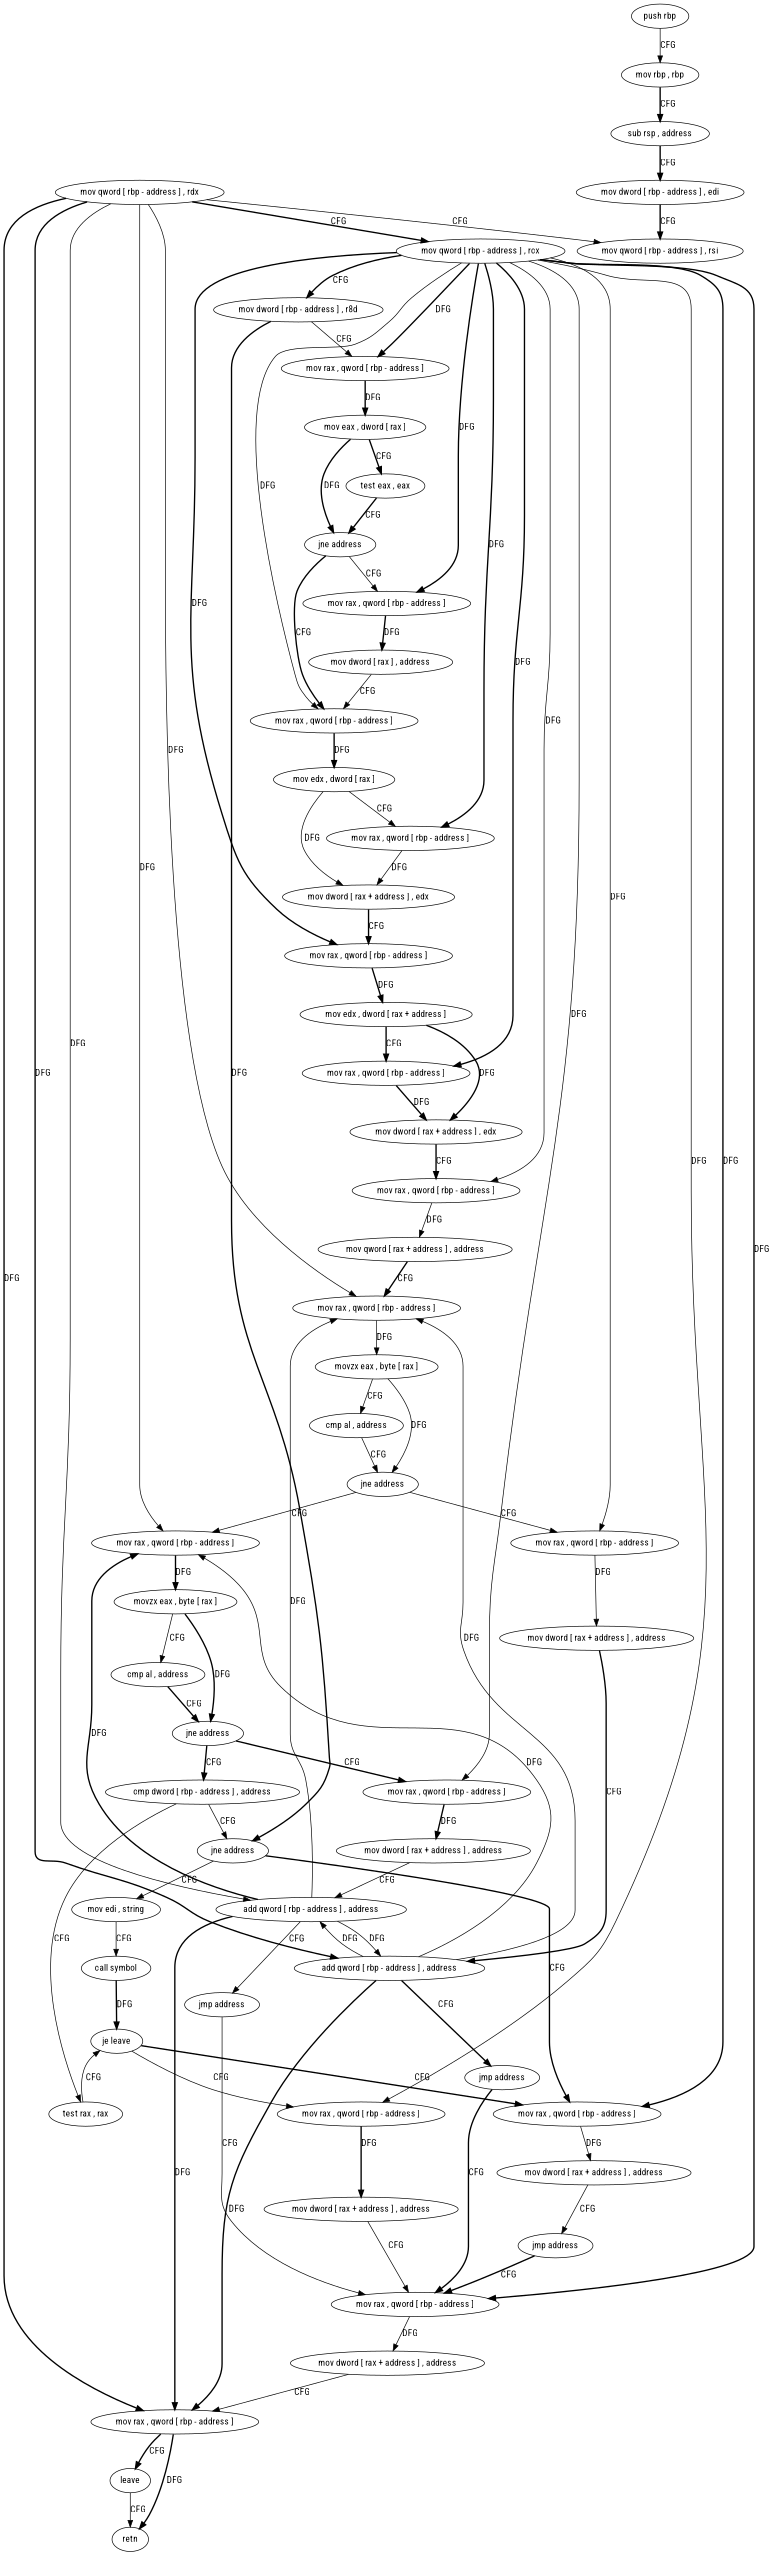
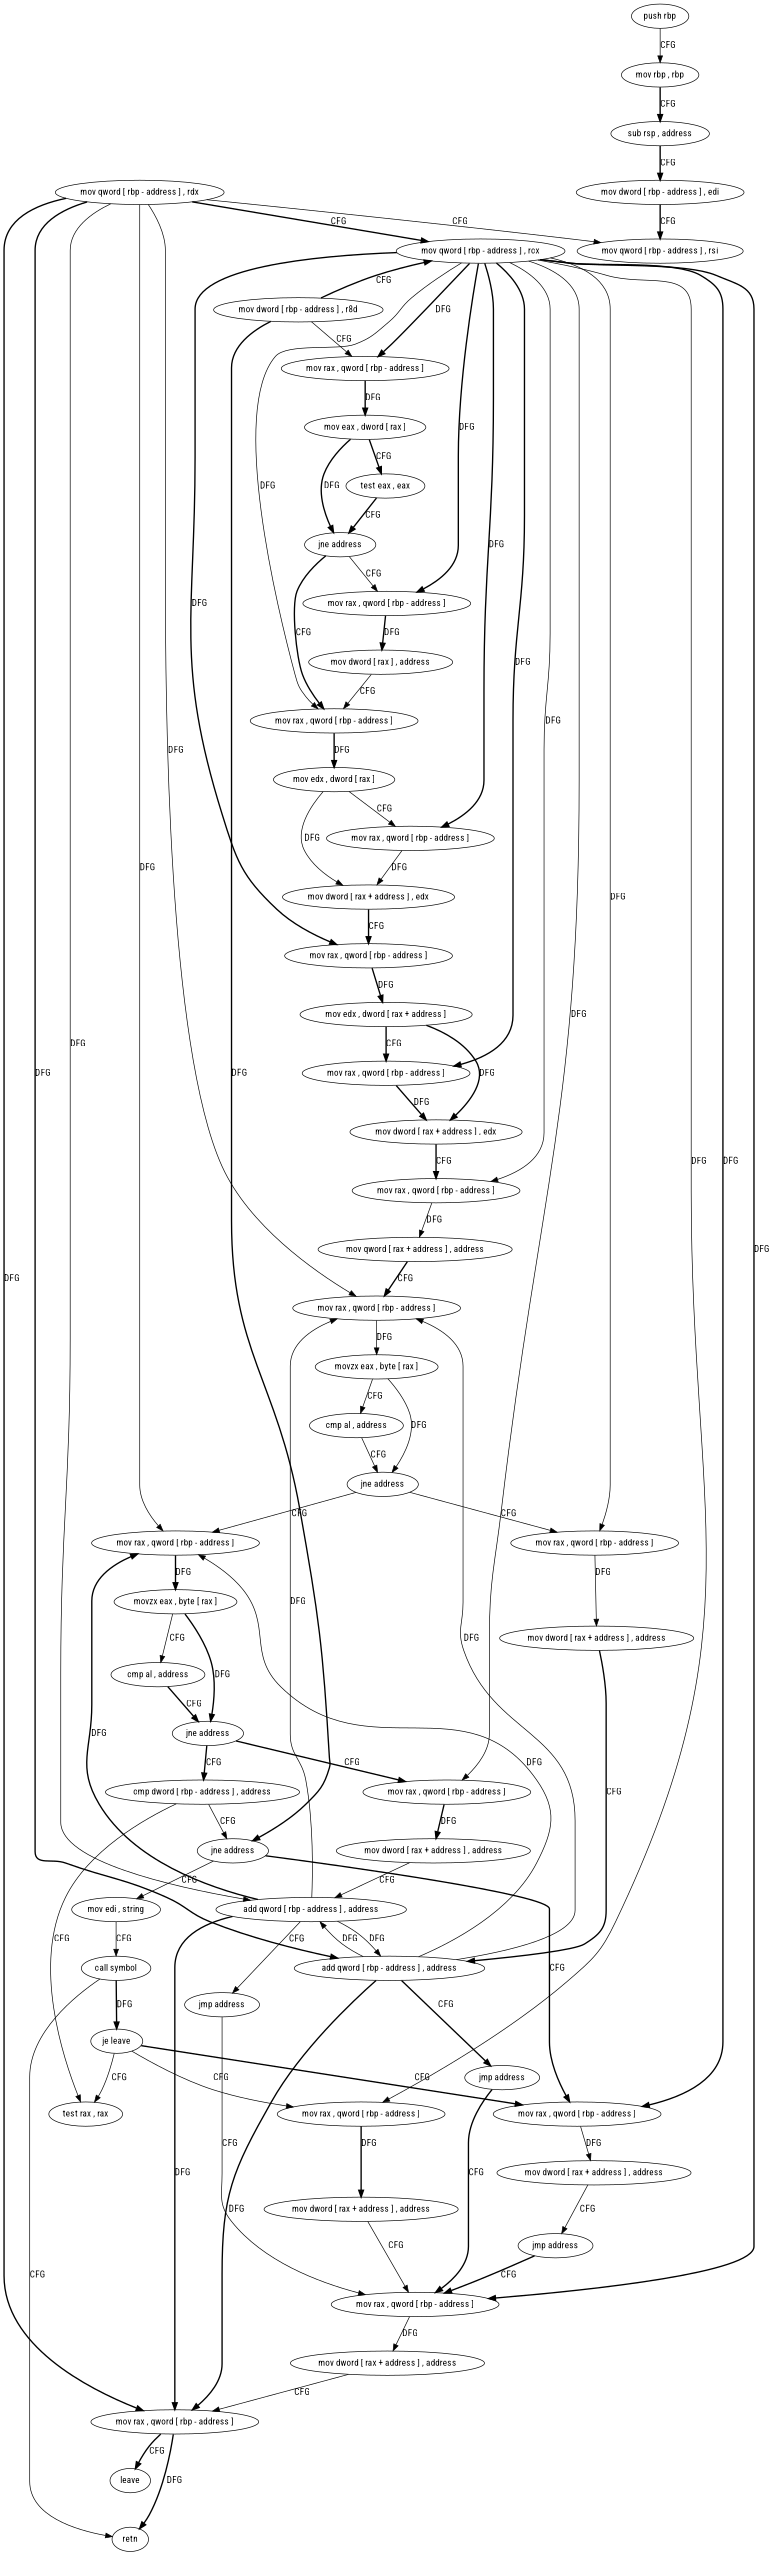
edge "mov qword [ rbp - address ] , rcx" -> "mov dword [ rbp - address ] , r8d": reversed
edge "test rax , rax" -> "je leave": reversed
edge "leave" -> "retn": now "call symbol" -> "retn"
